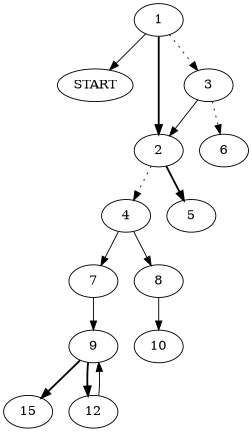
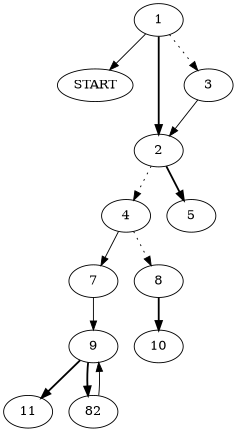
node "6": removed
edge "4" -> "8": style solid -> dotted
edge "8" -> "10": style solid -> bold
node "15": label "15" -> "11"
node "12": label "12" -> "82"
